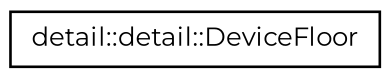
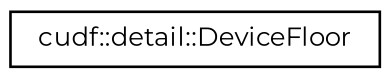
node "detail::detail::DeviceFloor": label "detail::detail::DeviceFloor" -> "cudf::detail::DeviceFloor"
